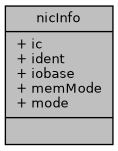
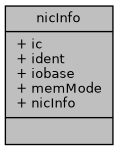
node "nicInfo": text "+ mode" -> "+ nicInfo"
